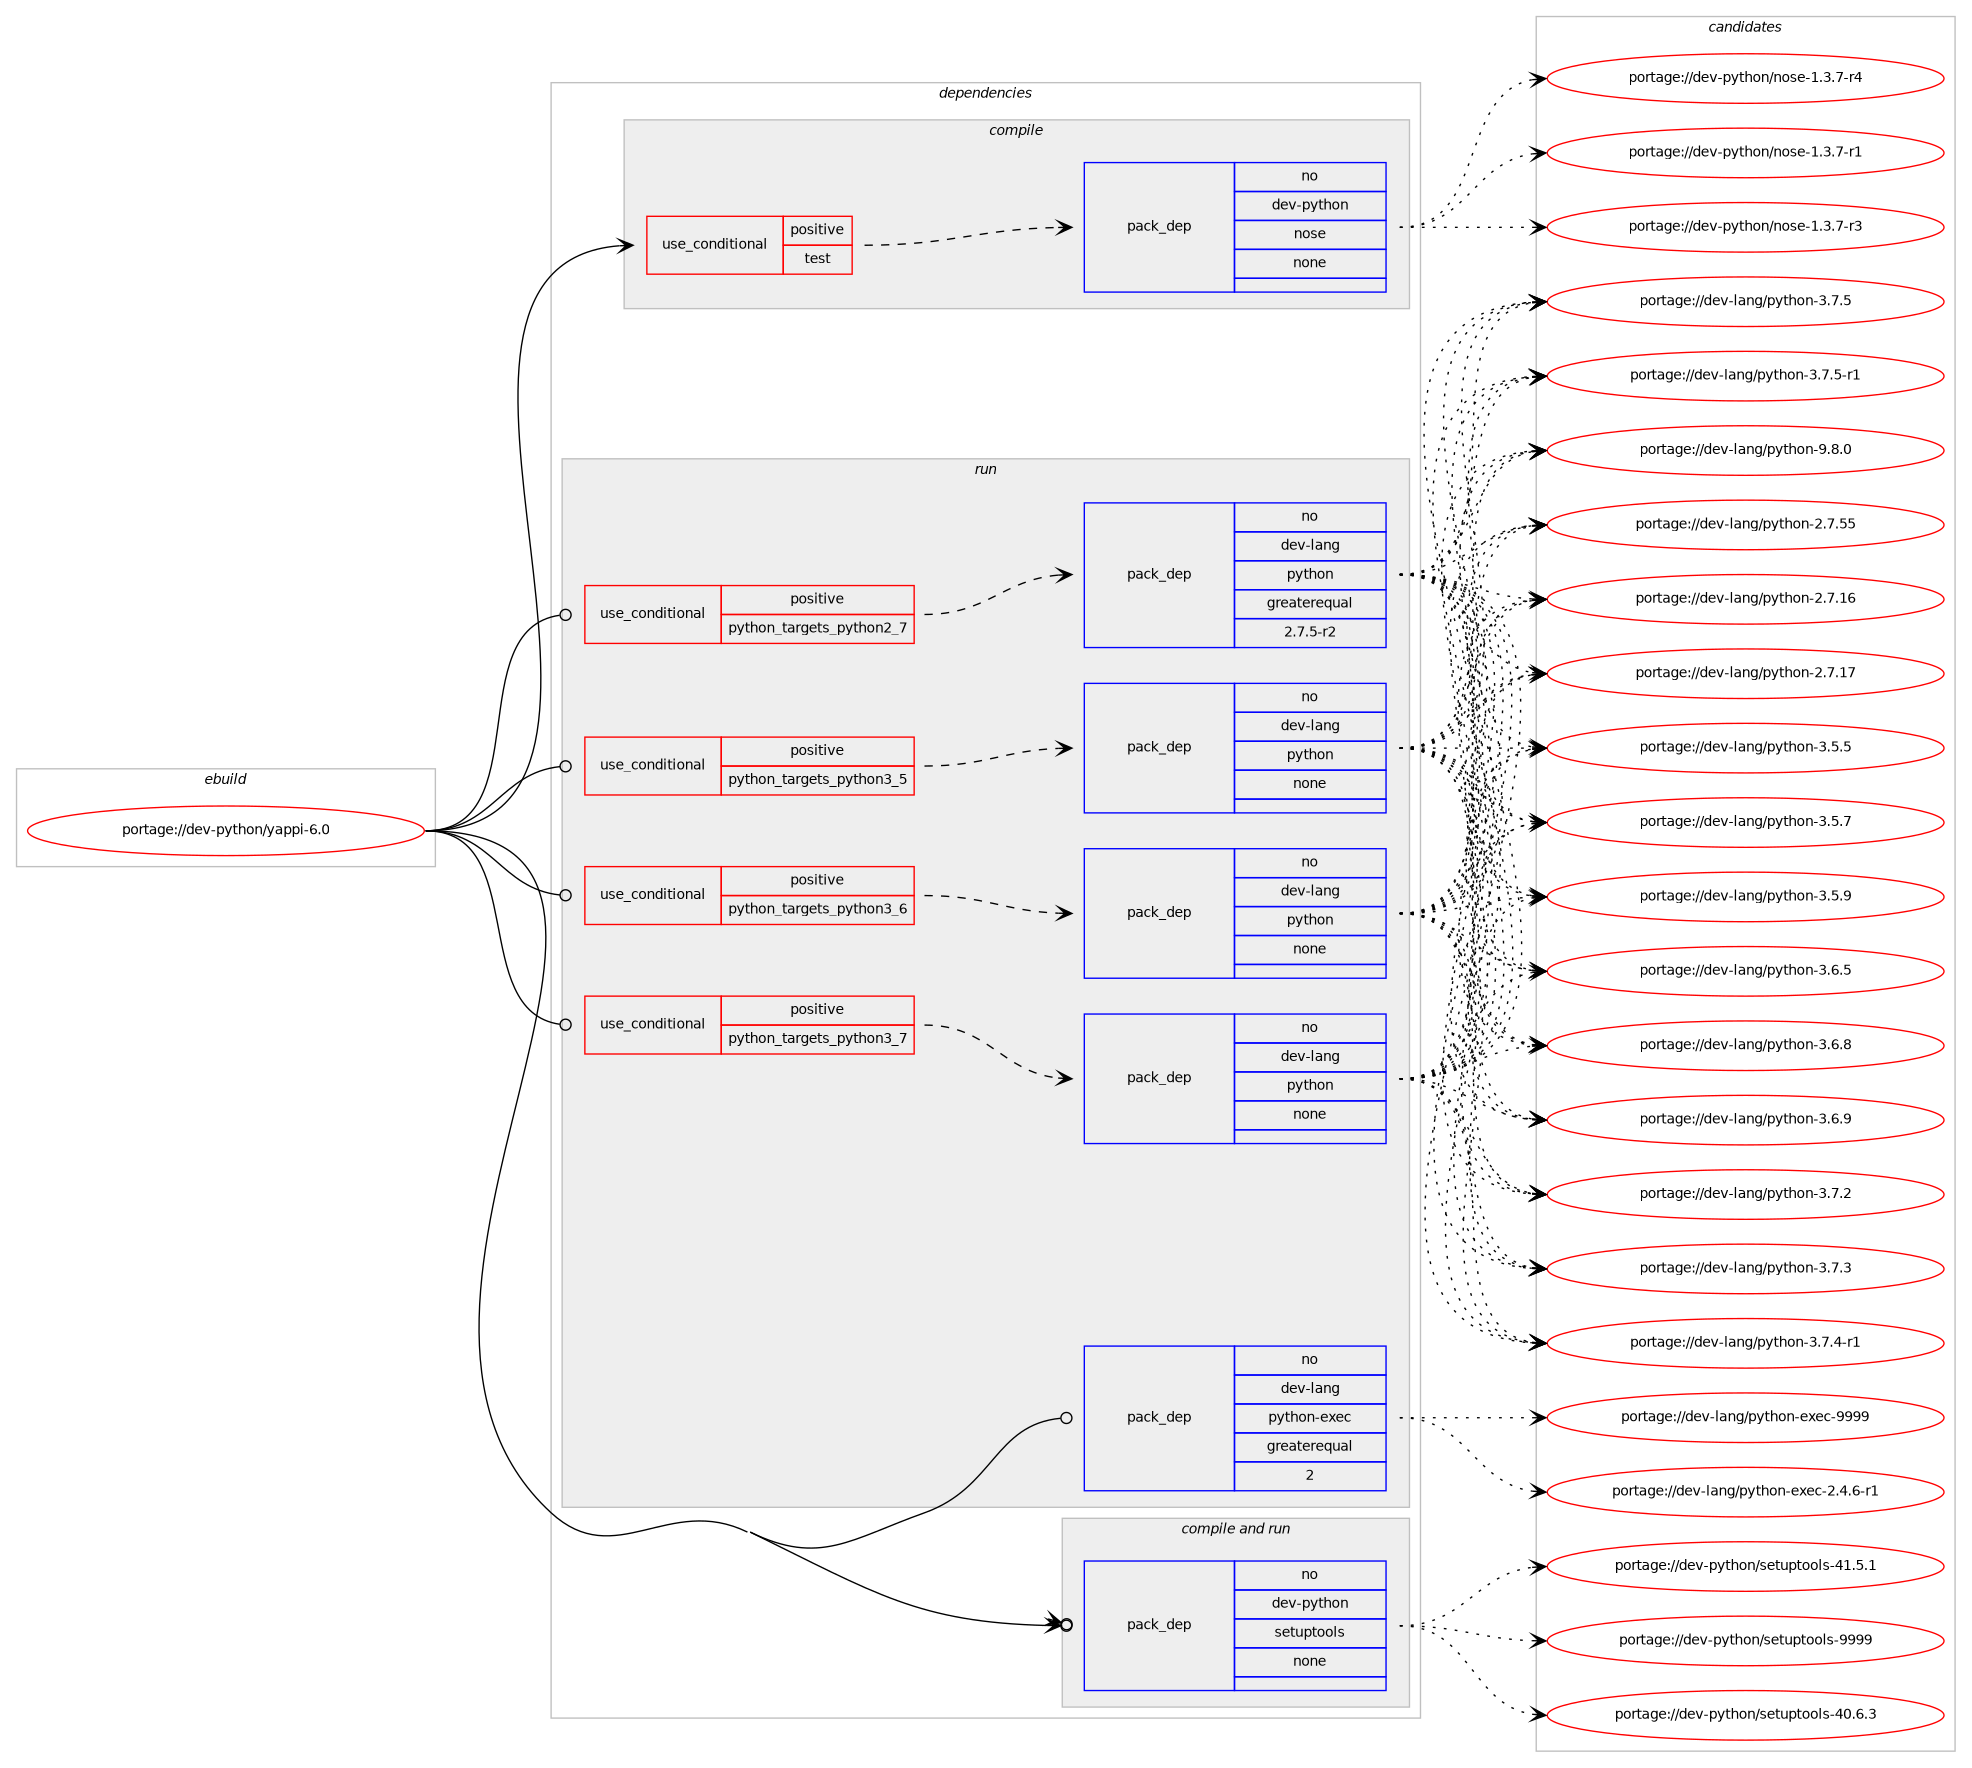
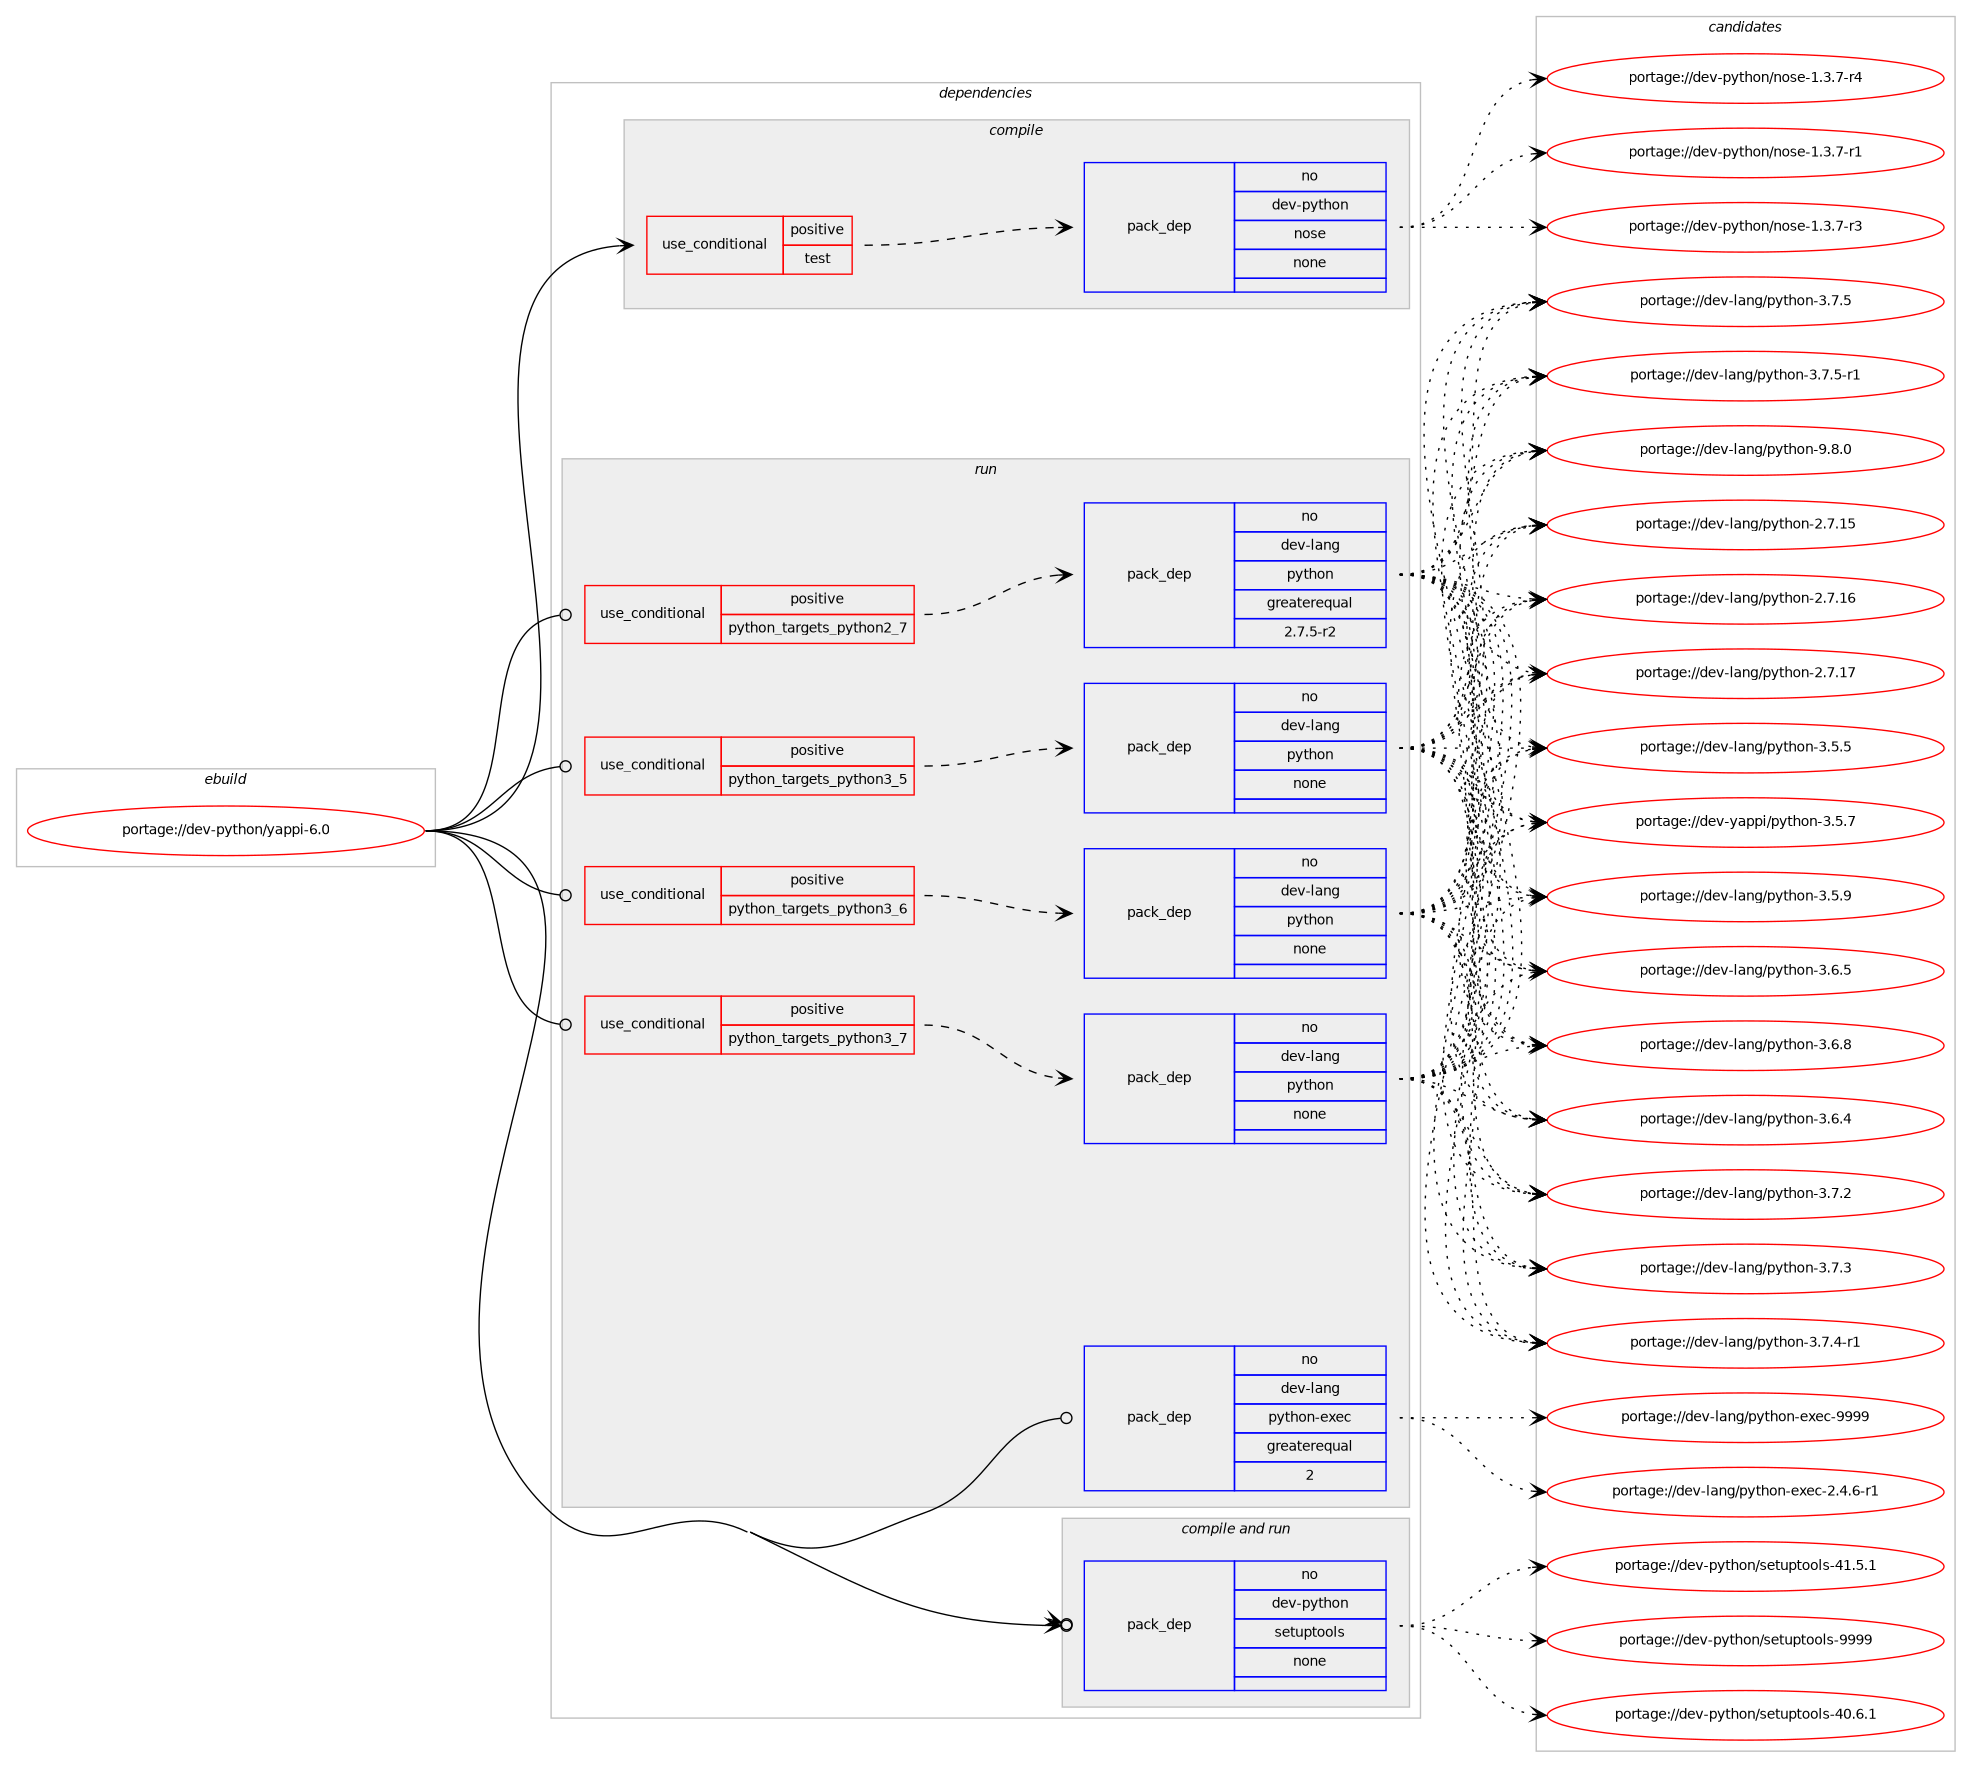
node "portage://dev-lang/python-2.7.55": label "portage://dev-lang/python-2.7.55" -> "portage://dev-lang/python-2.7.15"
node "portage://dev-lang/python-3.5.7": label "portage://dev-lang/python-3.5.7" -> "portage://dev-yappi/python-3.5.7"
node "portage://dev-lang/python-3.6.9": label "portage://dev-lang/python-3.6.9" -> "portage://dev-lang/python-3.6.4"
node "portage://dev-python/setuptools-40.6.3": label "portage://dev-python/setuptools-40.6.3" -> "portage://dev-python/setuptools-40.6.1"
